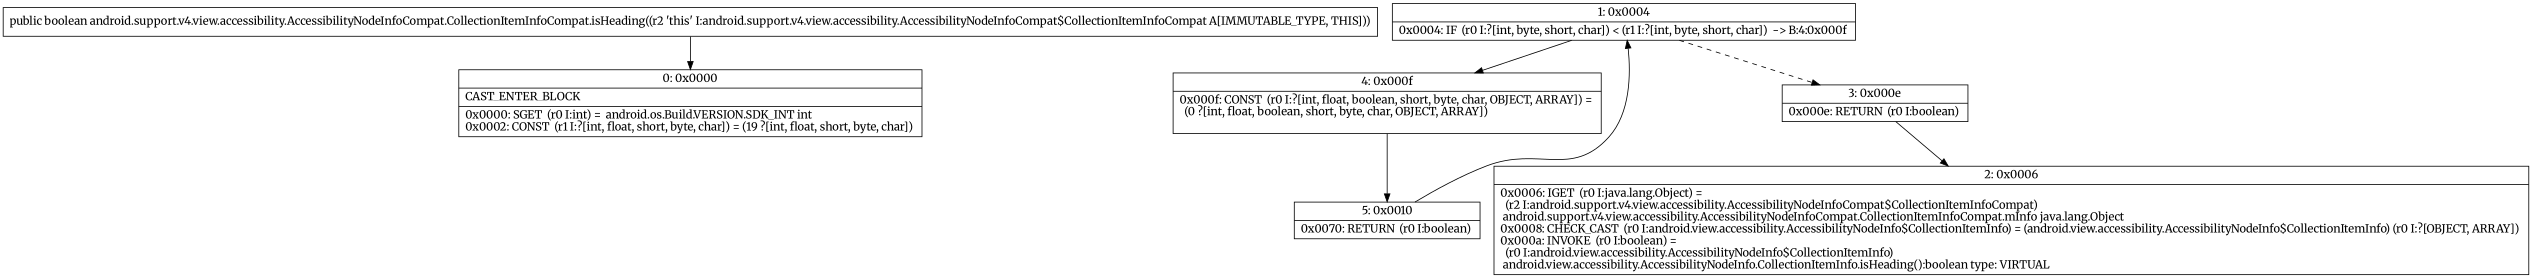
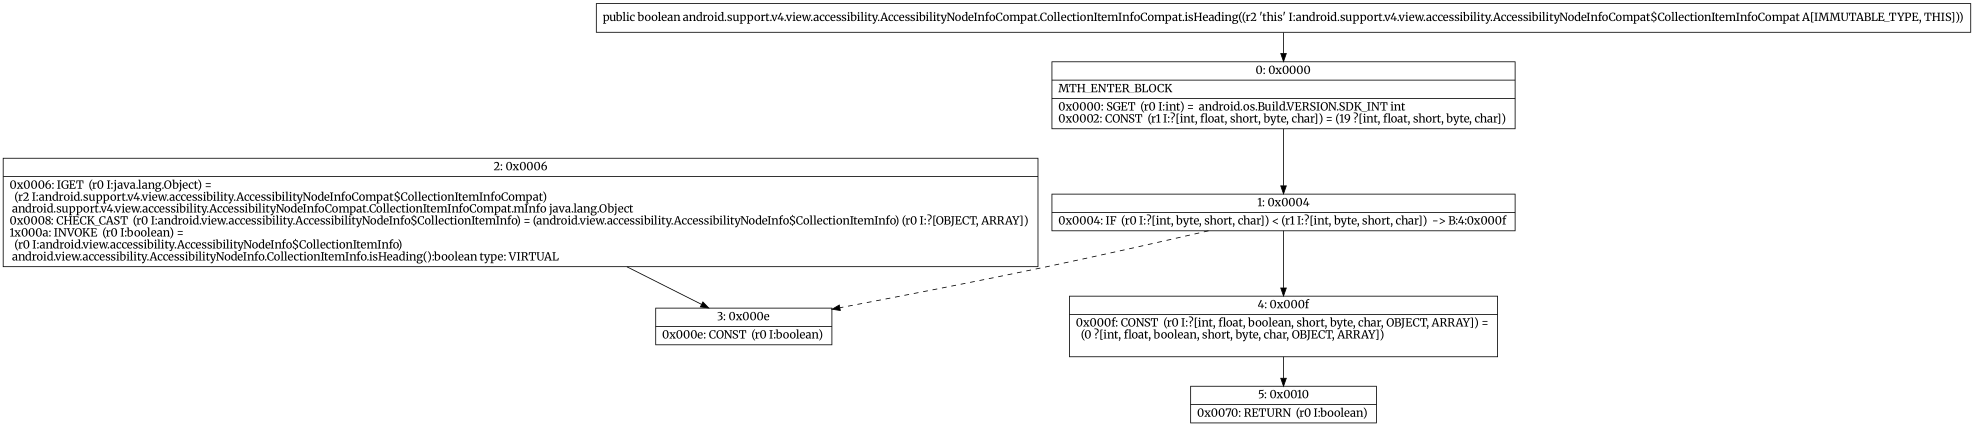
node "0: 0x0000": text "CAST_ENTER_BLOCK" -> "MTH_ENTER_BLOCK"
node "3: 0x000e": text "0x000e: RETURN  (r0 I:boolean)" -> "0x000e: CONST  (r0 I:boolean)"
edge "3: 0x000e" -> "2: 0x0006": reversed
edge "5: 0x0010" -> "1: 0x0004": now "0: 0x0000" -> "1: 0x0004"
node "2: 0x0006": text "0x000a: INVOKE  (r0 I:boolean) =" -> "1x000a: INVOKE  (r0 I:boolean) ="
